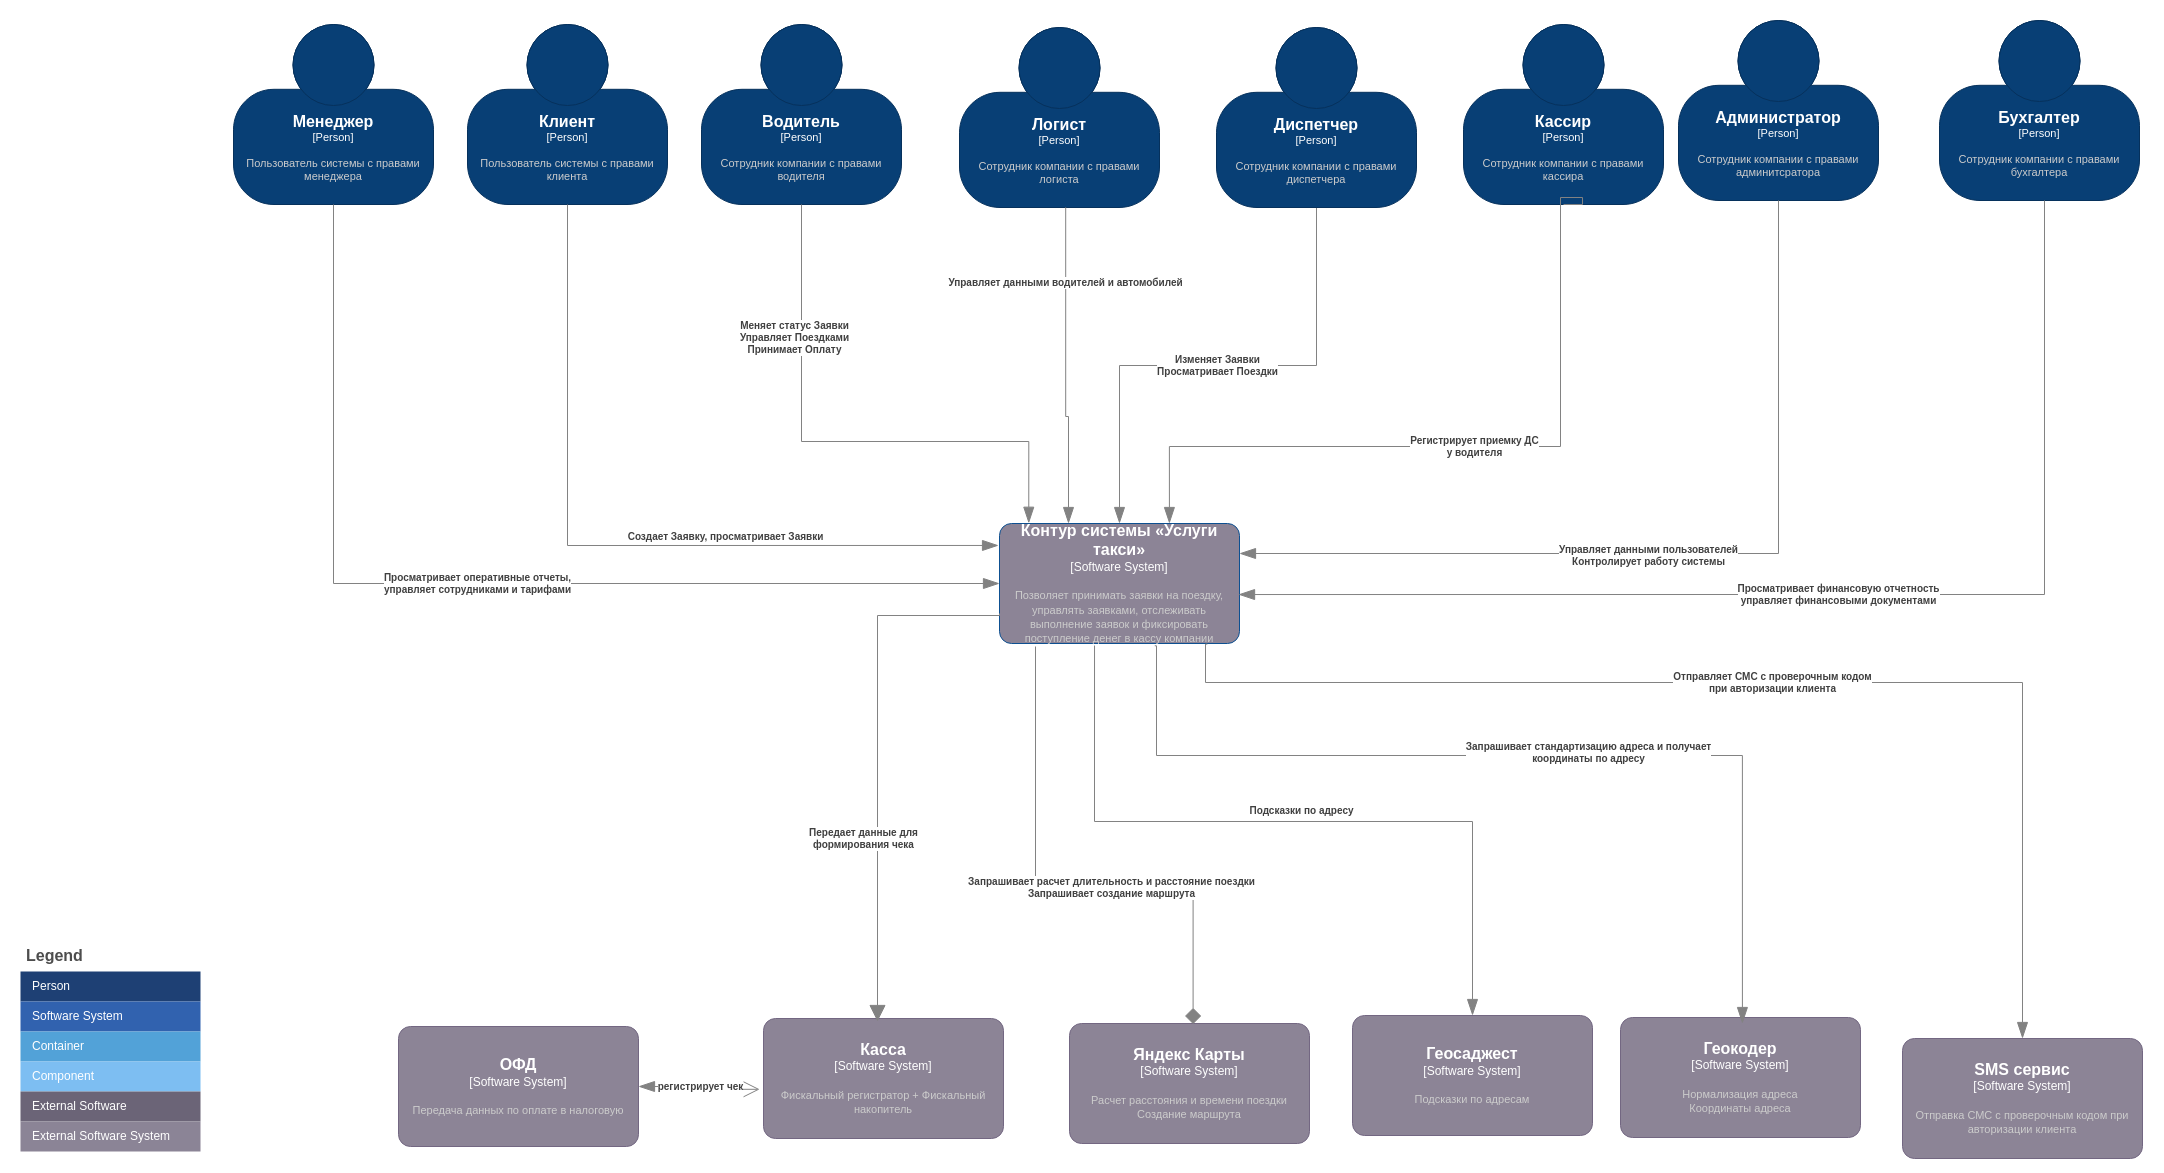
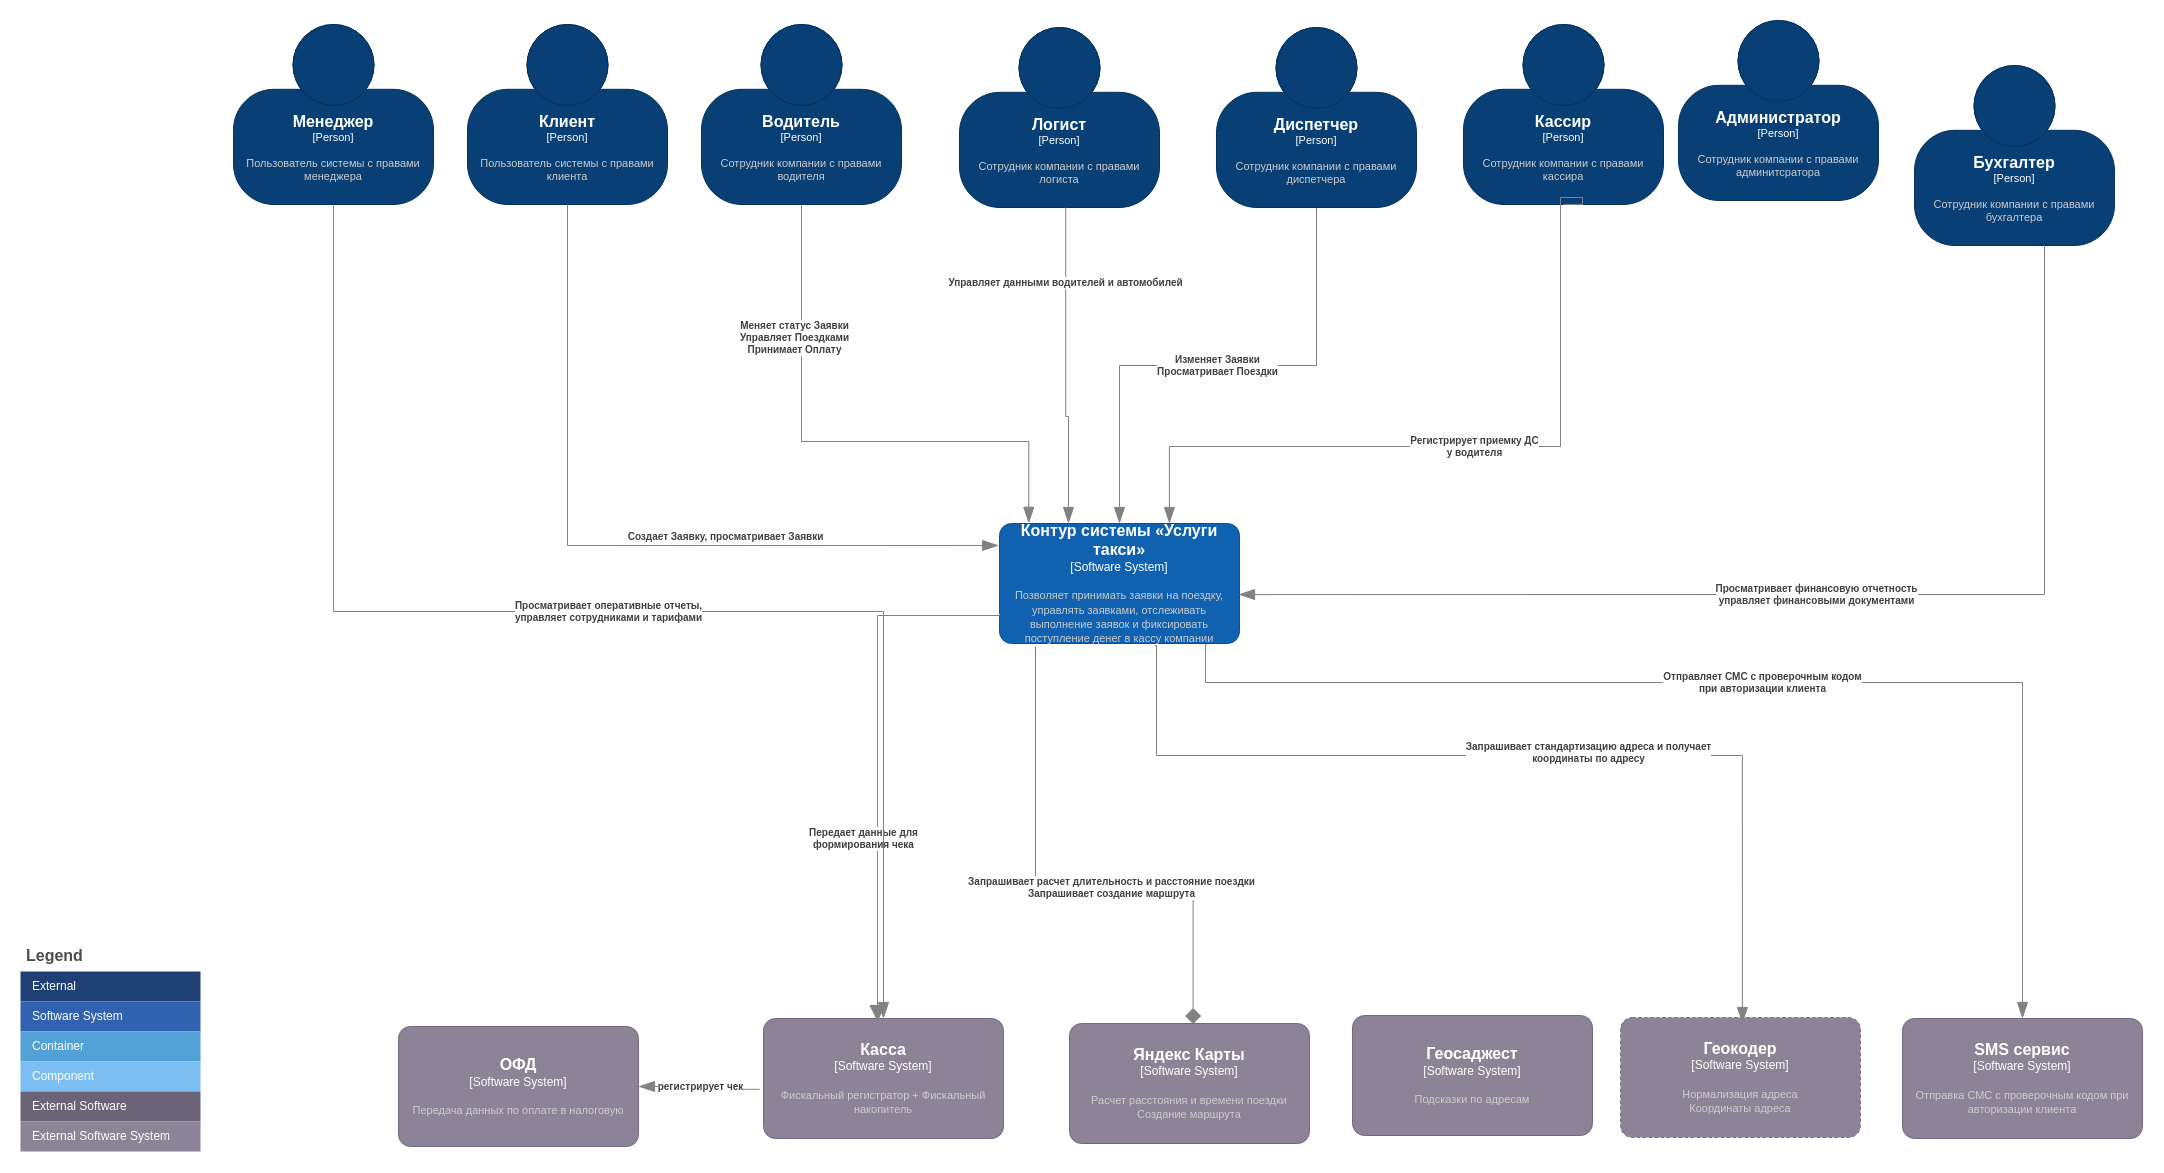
node "Бухгалтер [Person] Сотрудник компании с правами бухгалтера": moved (2040, 111) -> (2015, 156)
edge "Администратор [Person] Сотрудник компании с правами админитсратора" -> "Контур системы «Услуги такси» [Software System] Позволяет принимать заявки на поездку, управлять заявками, отслеживать выполнение заявок и фиксировать поступление денег в кассу компании": removed, label "Управляет данными пользователей Контролирует работу системы"
edge "Менеджер [Person] Пользователь системы с правами менеджера" -> "Контур системы «Услуги такси» [Software System] Позволяет принимать заявки на поездку, управлять заявками, отслеживать выполнение заявок и фиксировать поступление денег в кассу компании": now "Менеджер [Person] Пользователь системы с правами менеджера" -> "Касса [Software System] Фискальный регистратор + Фискальный накопитель"
node "Контур системы «Услуги такси» [Software System] Позволяет принимать заявки на поездку, управлять заявками, отслеживать выполнение заявок и фиксировать поступление денег в кассу компании": fillcolor #8c8496 -> #1061b0
edge "Контур системы «Услуги такси» [Software System] Позволяет принимать заявки на поездку, управлять заявками, отслеживать выполнение заявок и фиксировать поступление денег в кассу компании" -> "Геосаджест [Software System] Подсказки по адресам": removed, label "Подсказки по адресу"
node "Person": label "Person" -> "External"
node "Геокодер [Software System] Нормализация адреса Координаты адреса": style solid -> dashed
edge "Касса [Software System] Фискальный регистратор + Фискальный накопитель" -- "ОФД [Software System] Передача данных по оплате в налоговую": arrowhead open -> none
node "SMS сервис [Software System] Отправка СМС с проверочным кодом при авторизации клиента": moved (2023, 1099) -> (2023, 1079)
